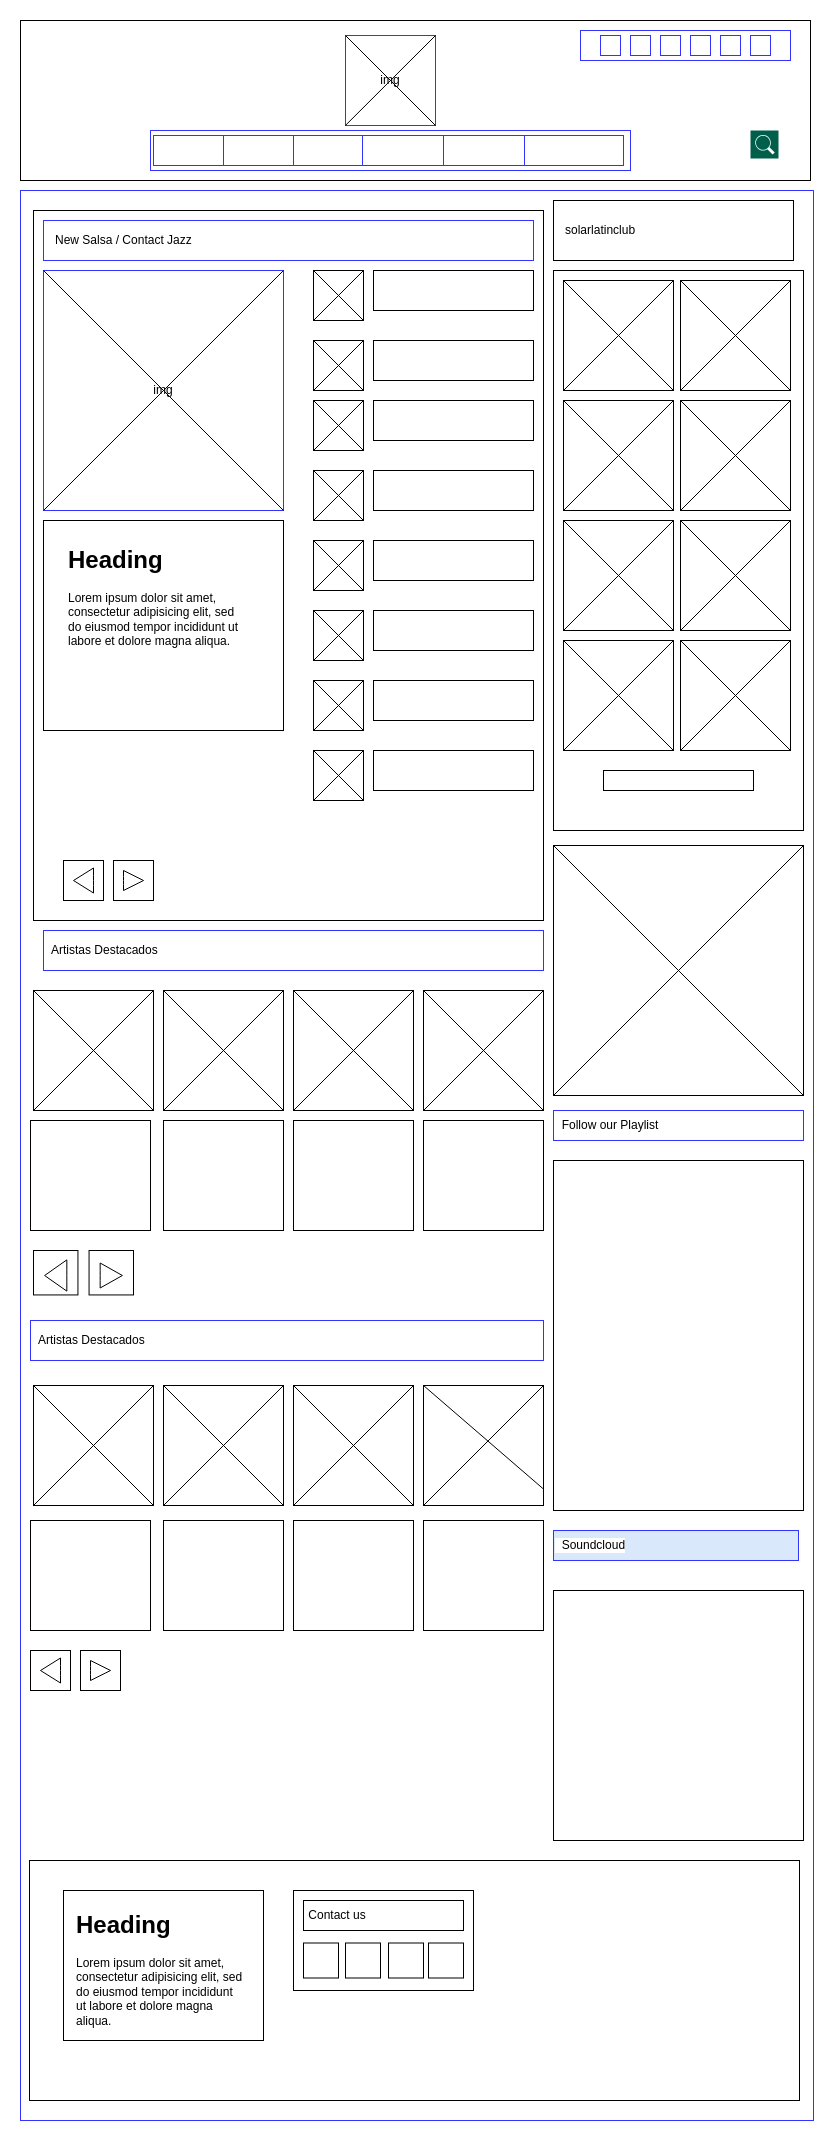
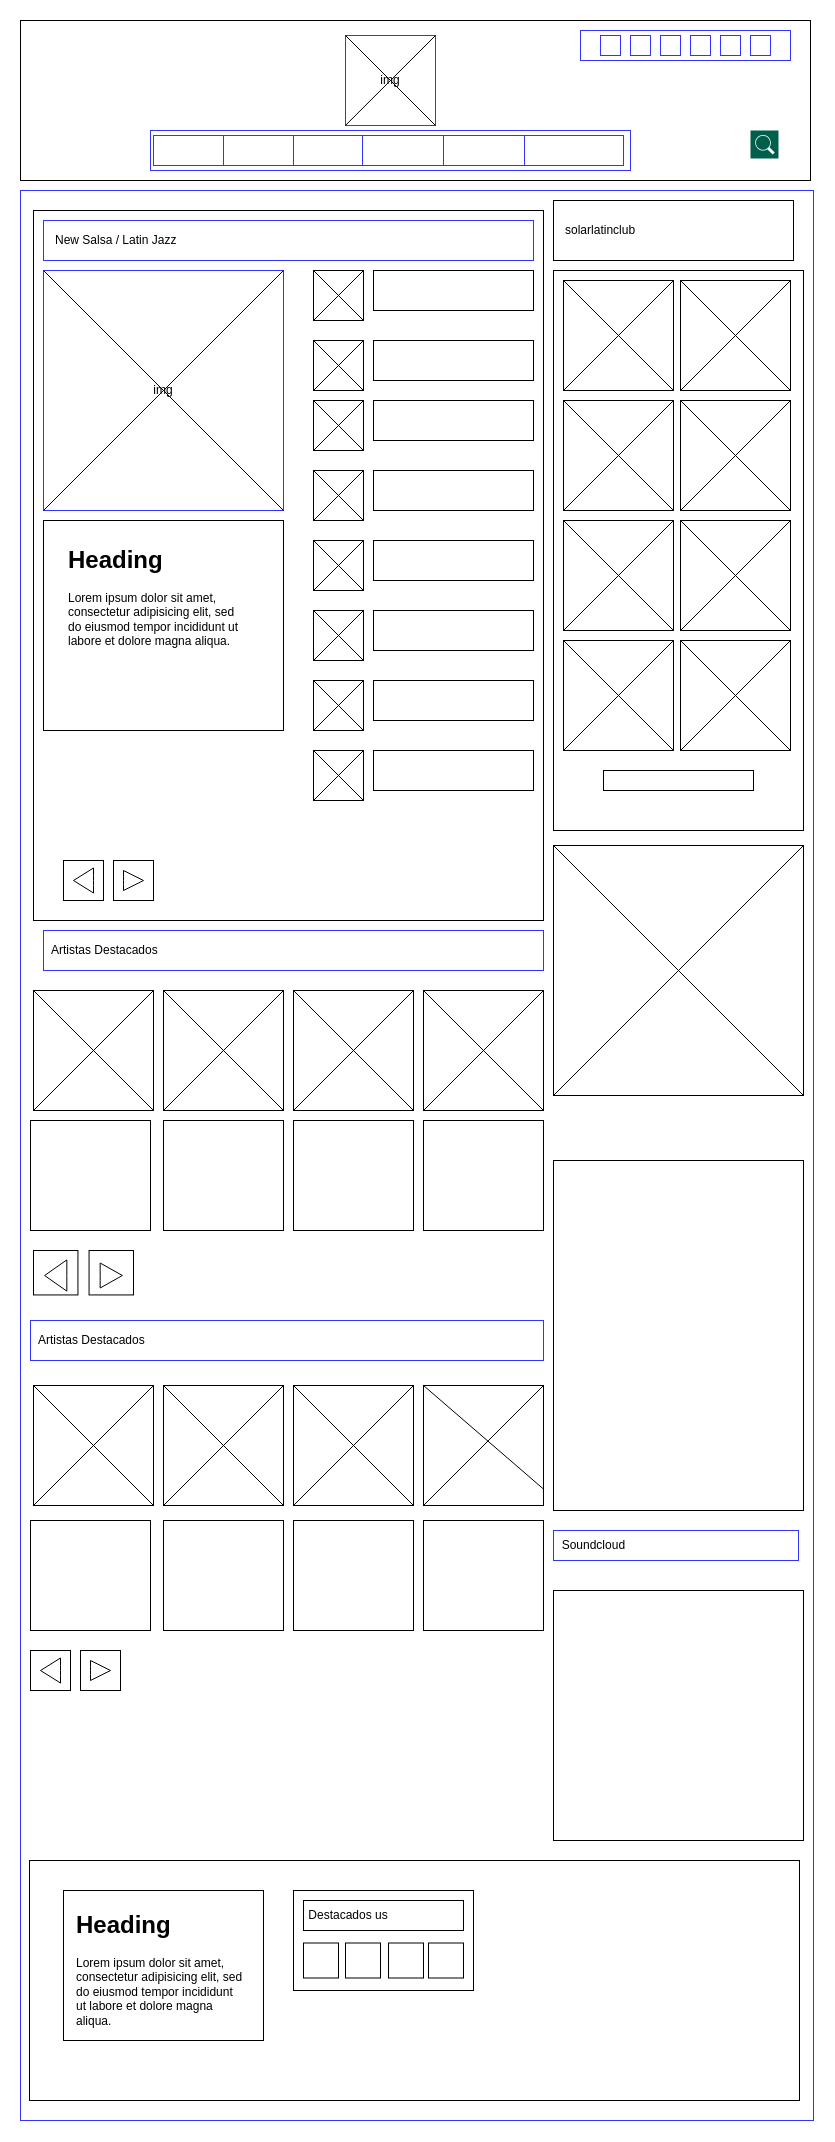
node "New Salsa / Contact Jazz": label "New Salsa / Contact Jazz" -> "New Salsa / Latin Jazz"
node "Follow our Playlist": removed
node "Soundcloud": fillcolor #dae8fc -> #ffffff
node "Contact us": label "Contact us" -> "Destacados us"
